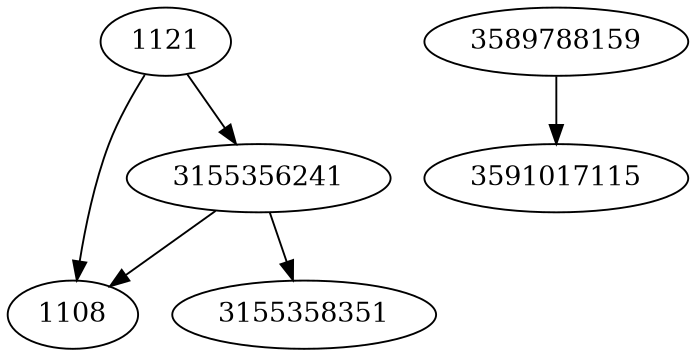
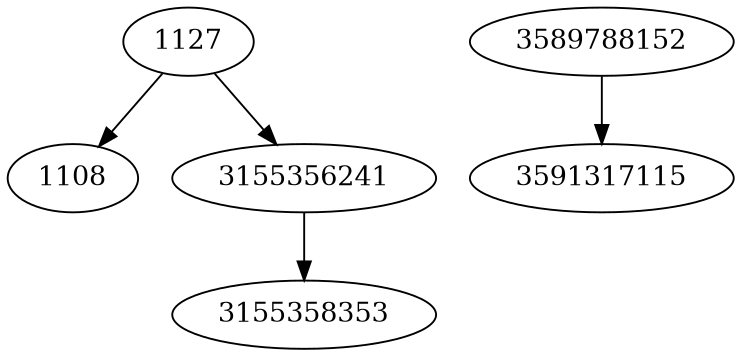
node "1121": label "1121" -> "1127"
node "3589788159": label "3589788159" -> "3589788152"
node "3591017115": label "3591017115" -> "3591317115"
edge "3155356241" -> "1108": removed
node "3155358351": label "3155358351" -> "3155358353"
